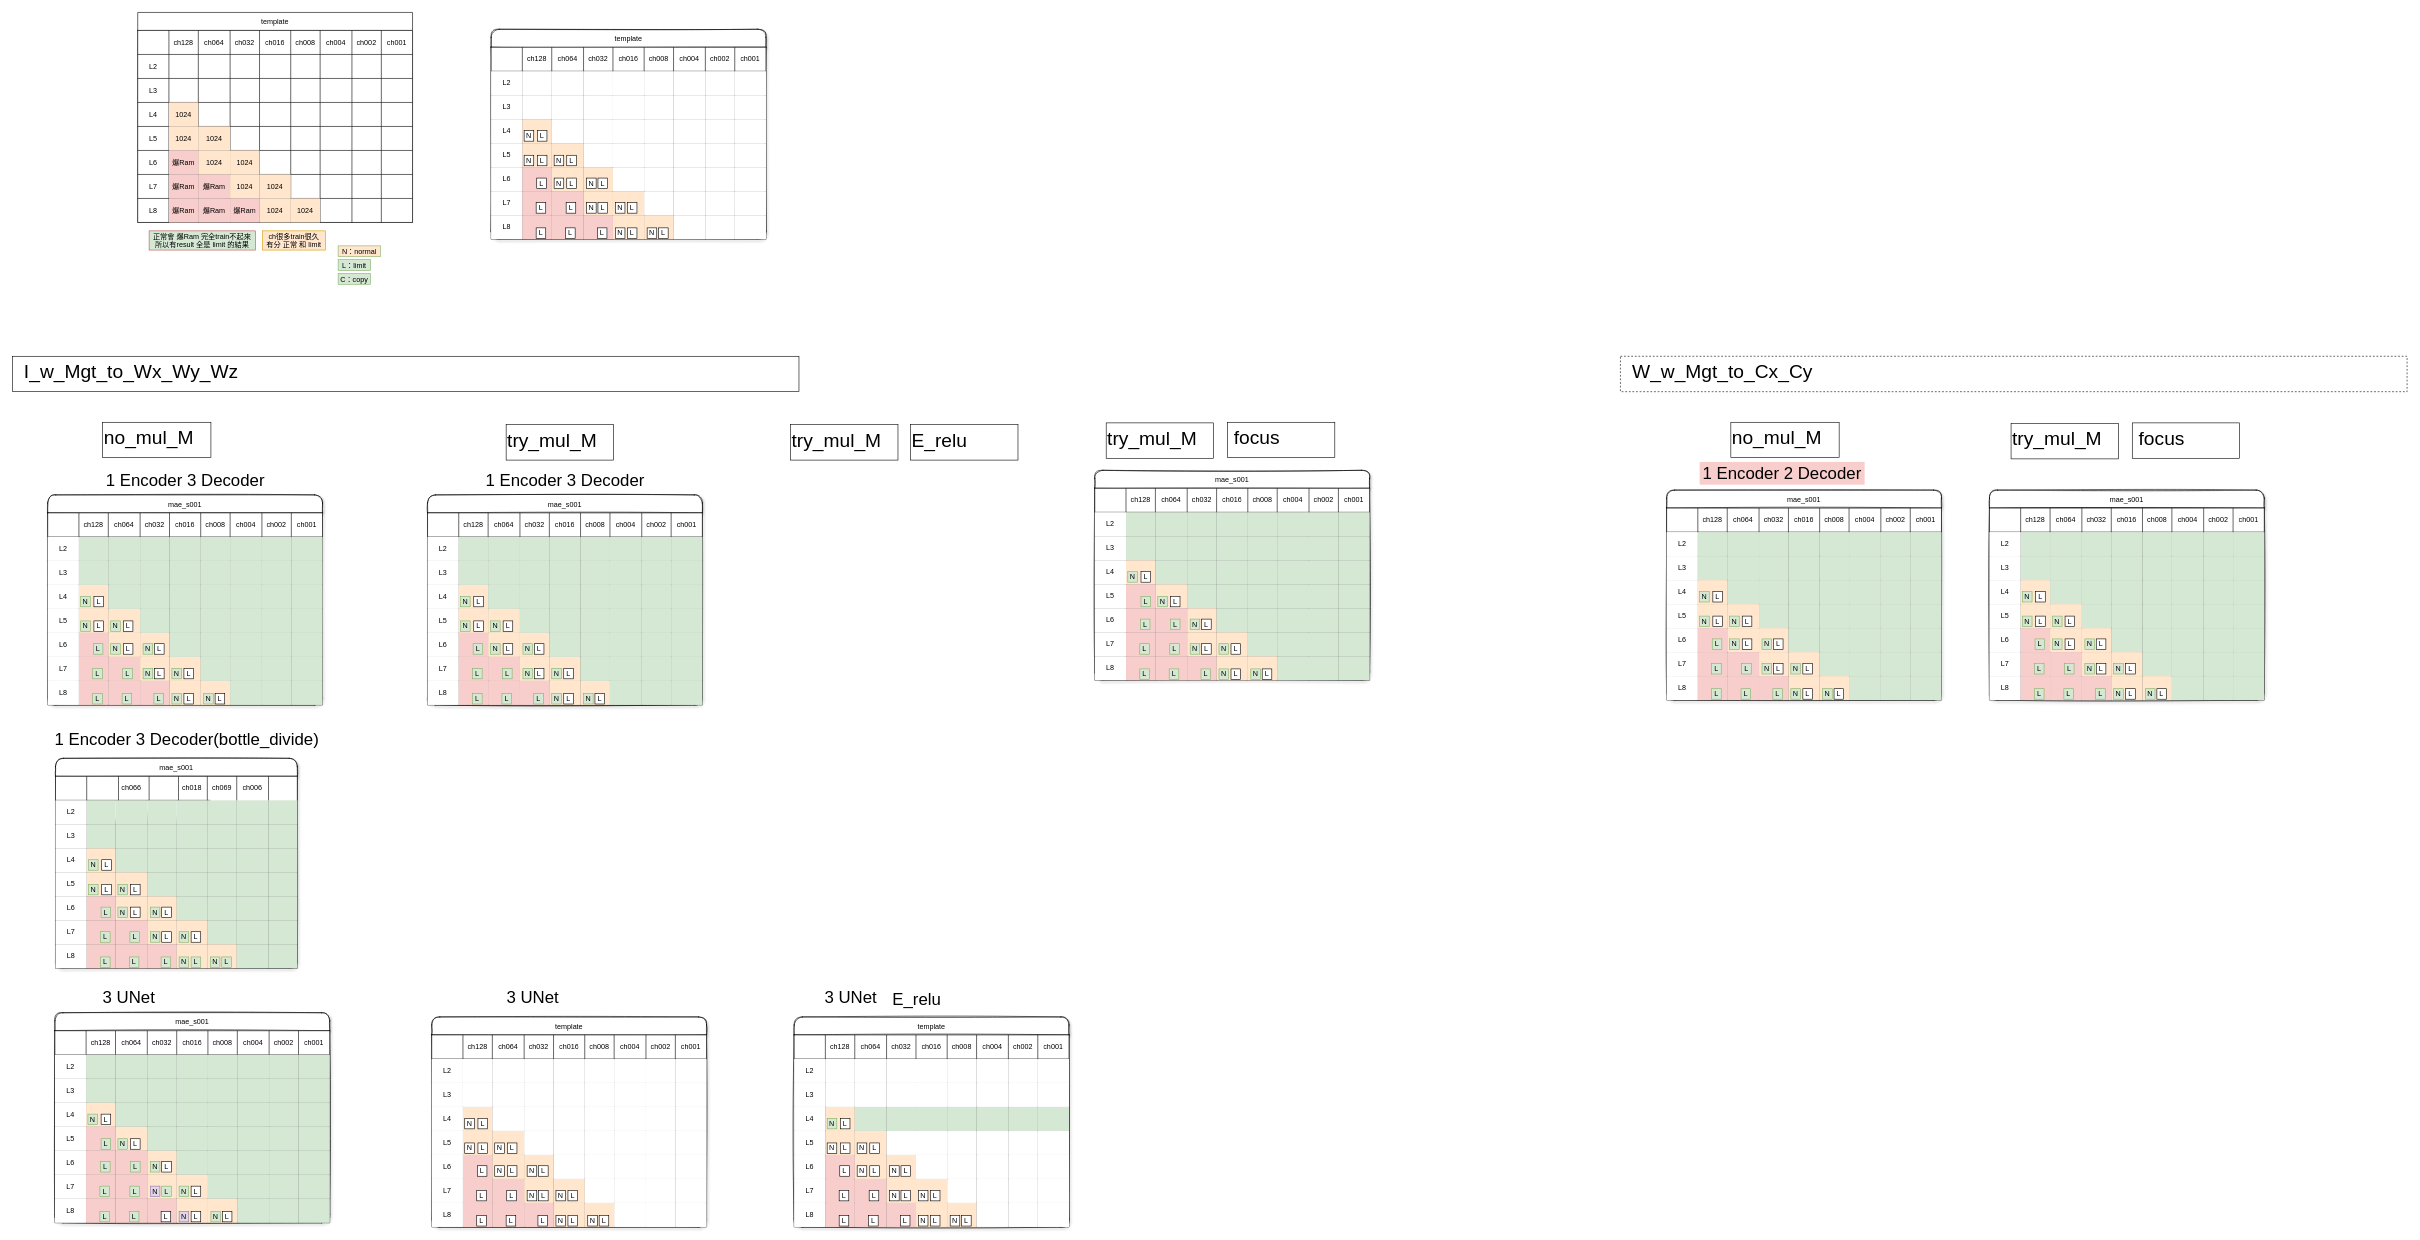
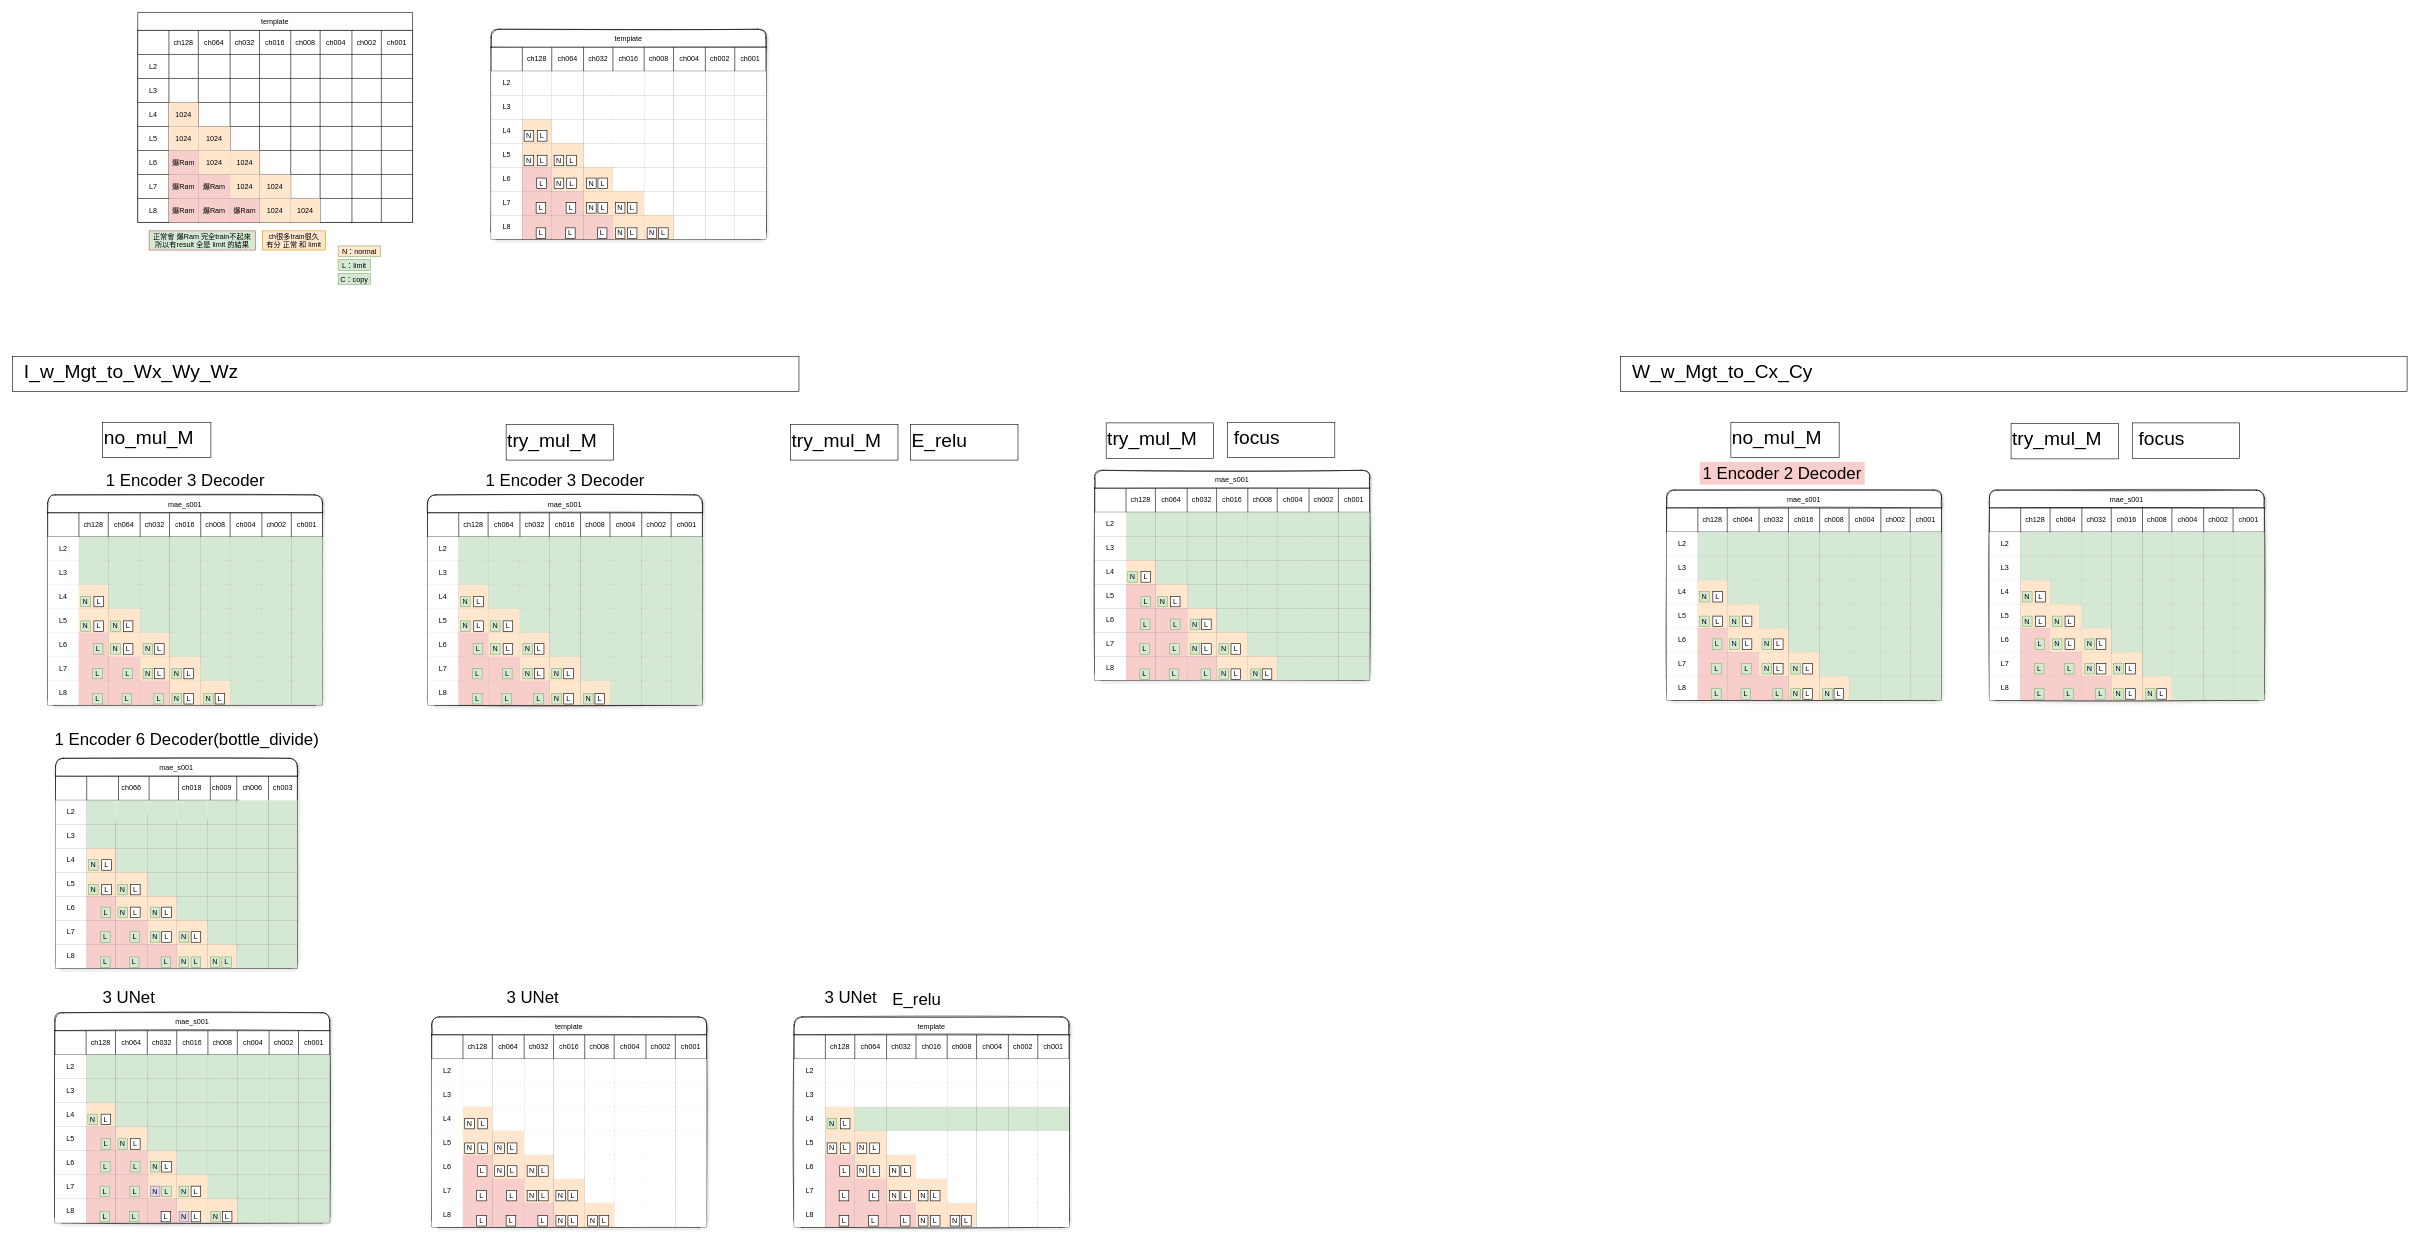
node "W_w_Mgt_to_Cx_Cy": style dashed -> solid
node "1 Encoder 3 Decoder(bottle_divide)": label "1 Encoder 3 Decoder(bottle_divide)" -> "1 Encoder 6 Decoder(bottle_divide)"
node "ch069": label "ch069" -> "ch009"
node "ch003": added
